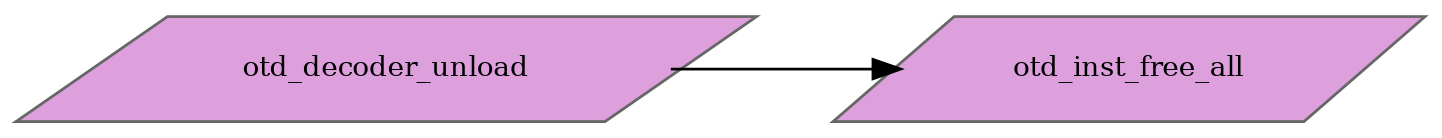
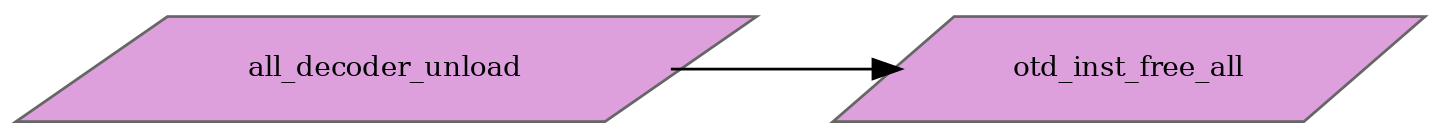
node "otd_decoder_unload": label "otd_decoder_unload" -> "all_decoder_unload"
